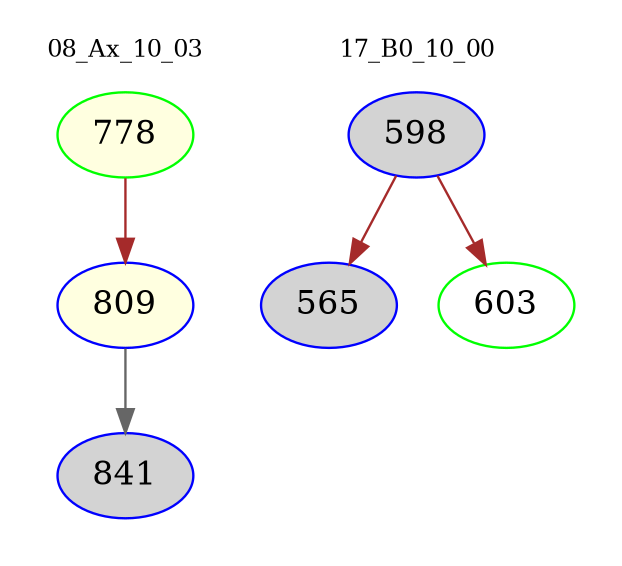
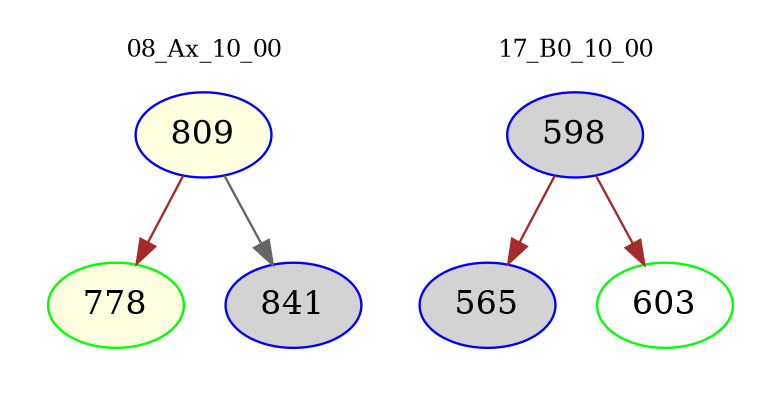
cluster "08_Ax_10_03": label "08_Ax_10_03" -> "08_Ax_10_00"
edge "778" -> "809": reversed
